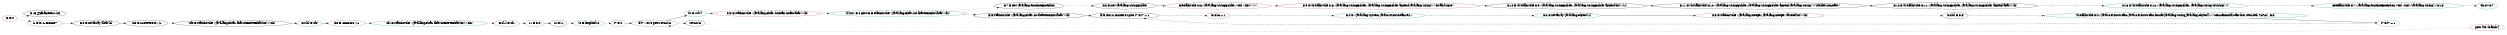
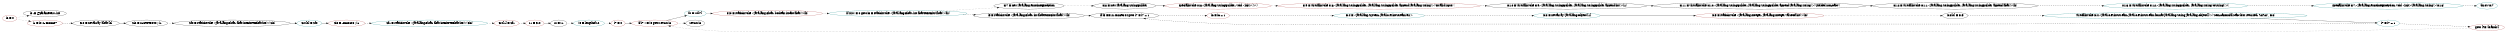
edge "i7 = i7 + 1" -> "goto [?= (branch)]": added
